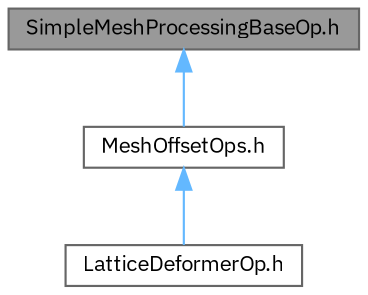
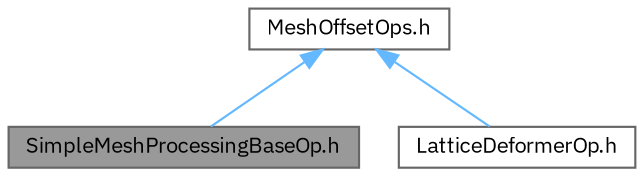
edge "MeshOffsetOps.h" -> "SimpleMeshProcessingBaseOp.h": reversed
